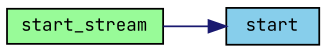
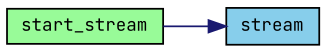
node "start": label "start" -> "stream"
